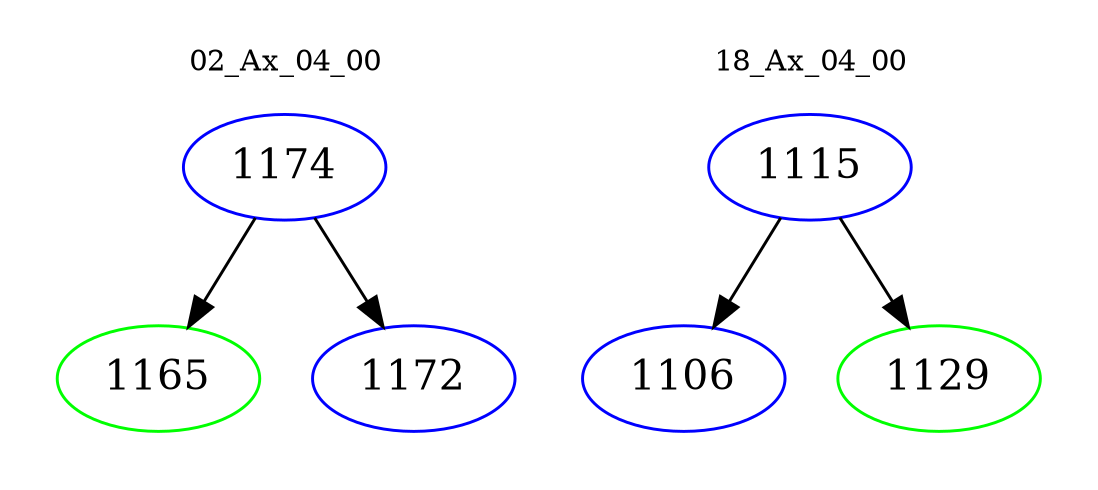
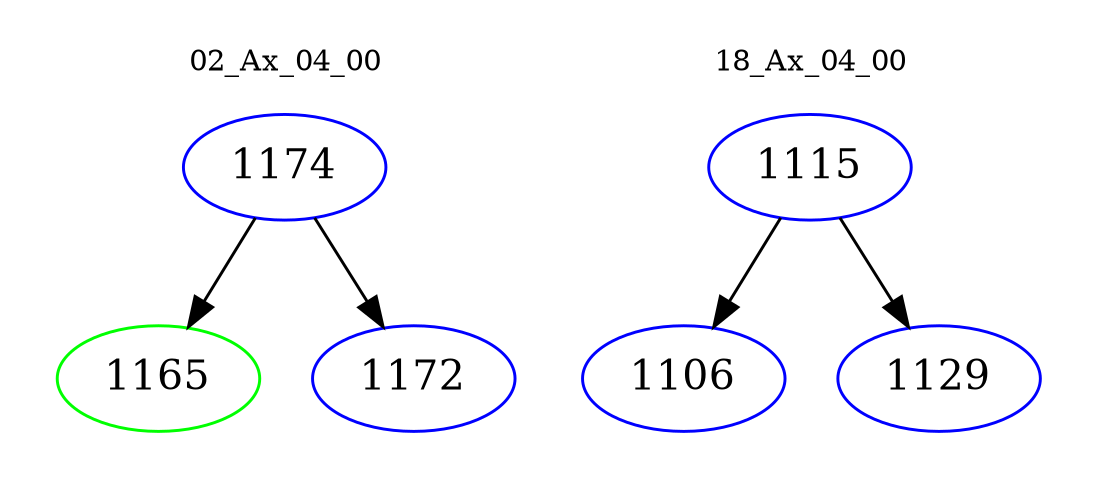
node "1129": color green -> blue
